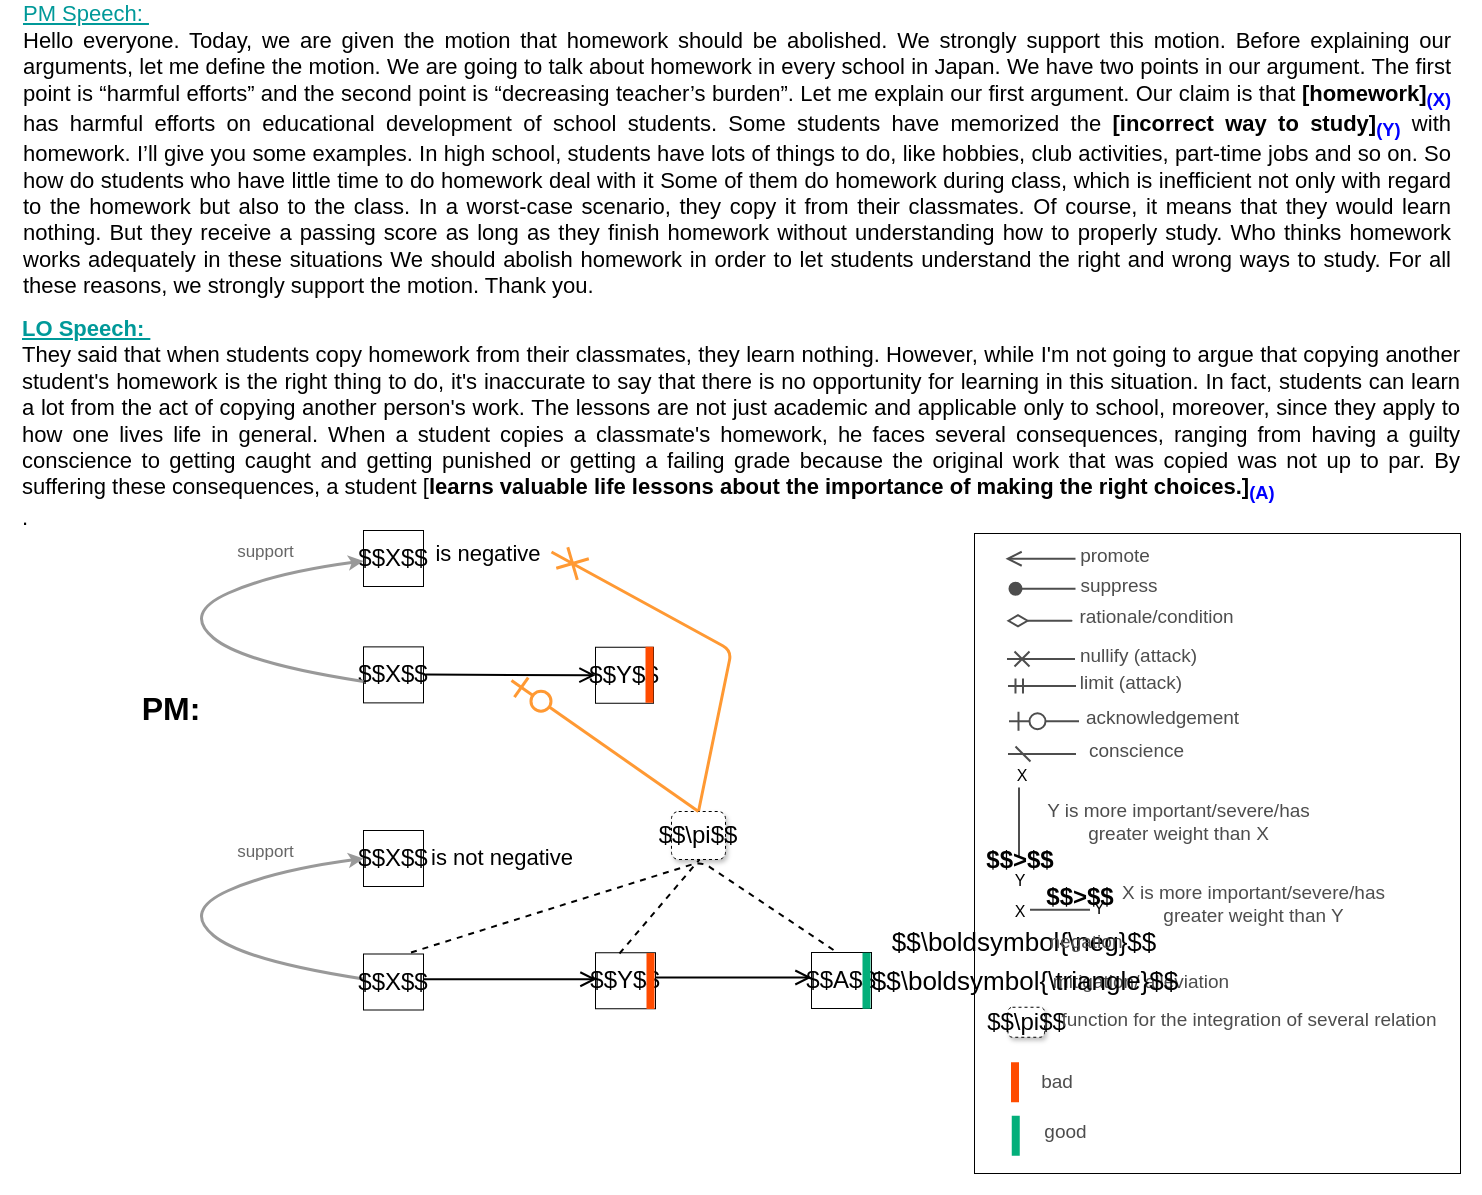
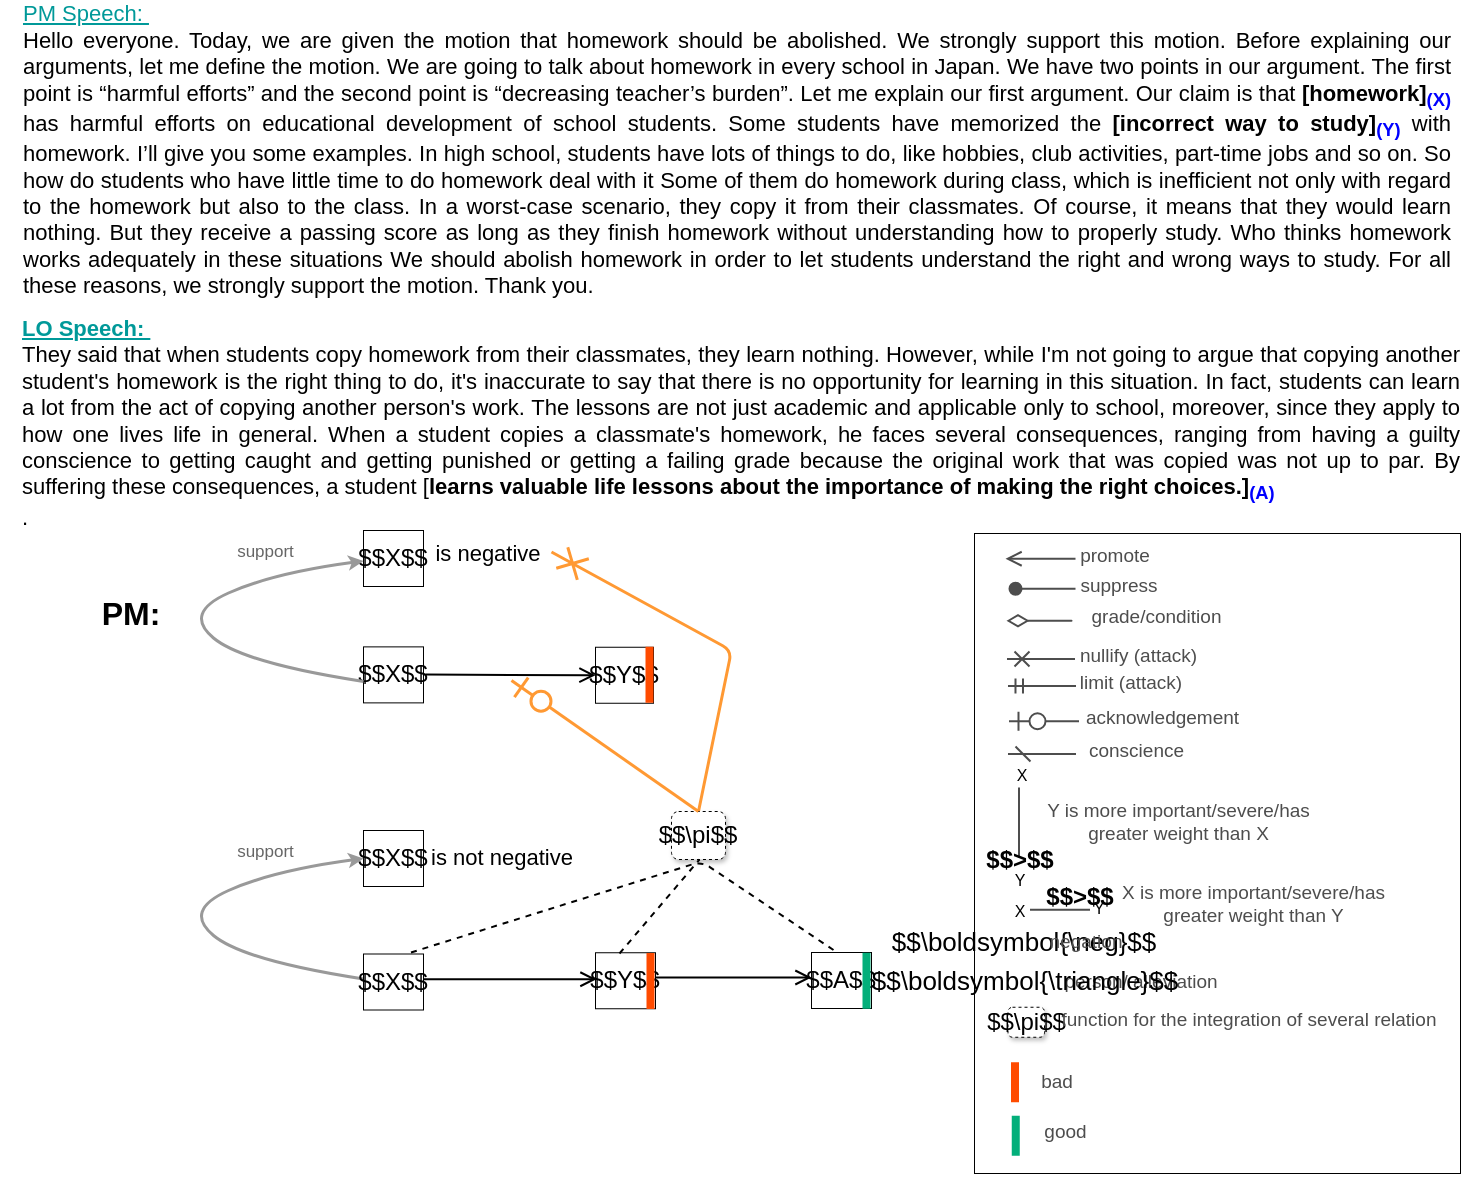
node "rationale/condition": label "rationale/condition" -> "grade/condition"
node "PM:": moved (172, 710) -> (132, 615)
node "mitigation/ alleviation": label "mitigation/ alleviation" -> "person/ alleviation"
